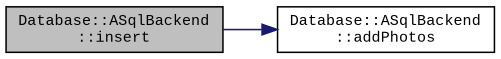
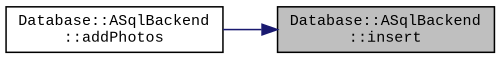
edge "Database::ASqlBackend ::insert" -> "Database::ASqlBackend ::addPhotos": reversed
